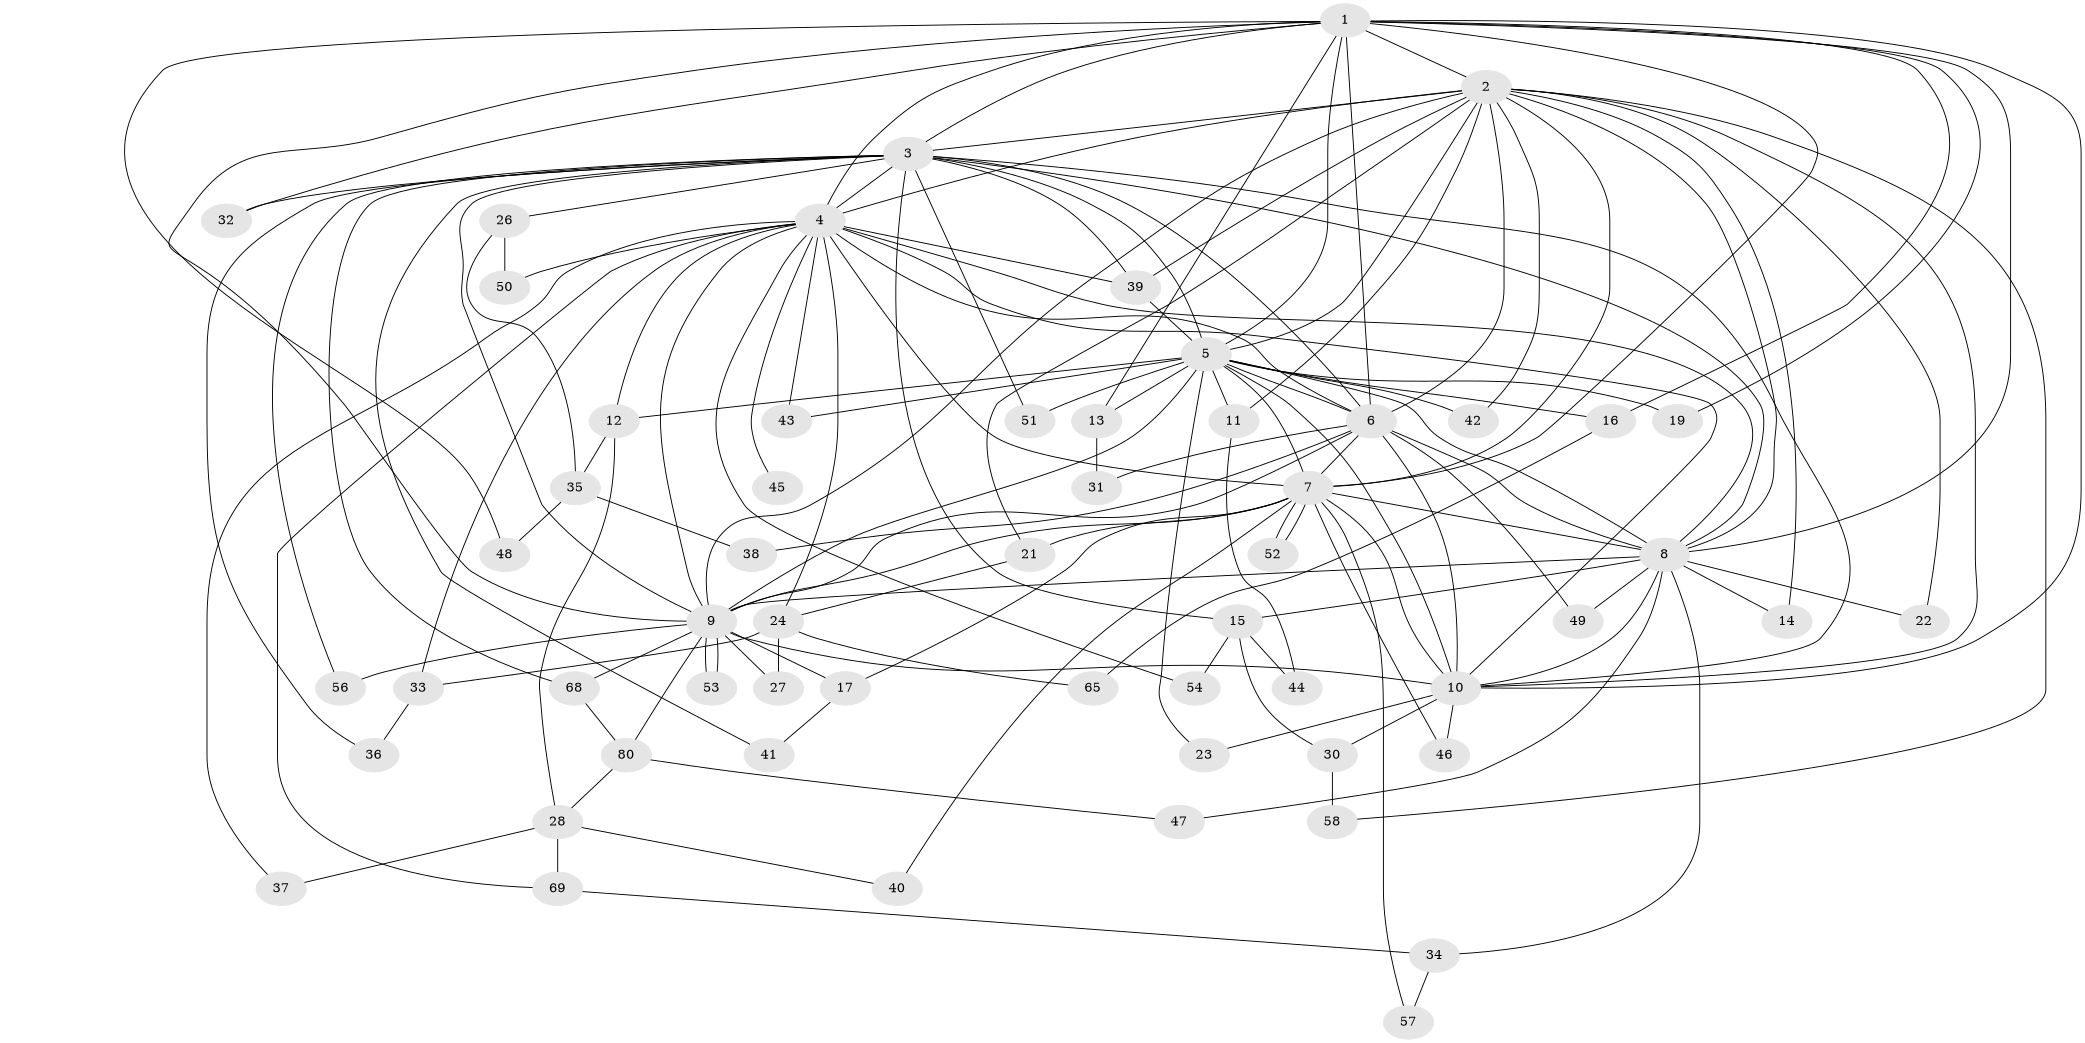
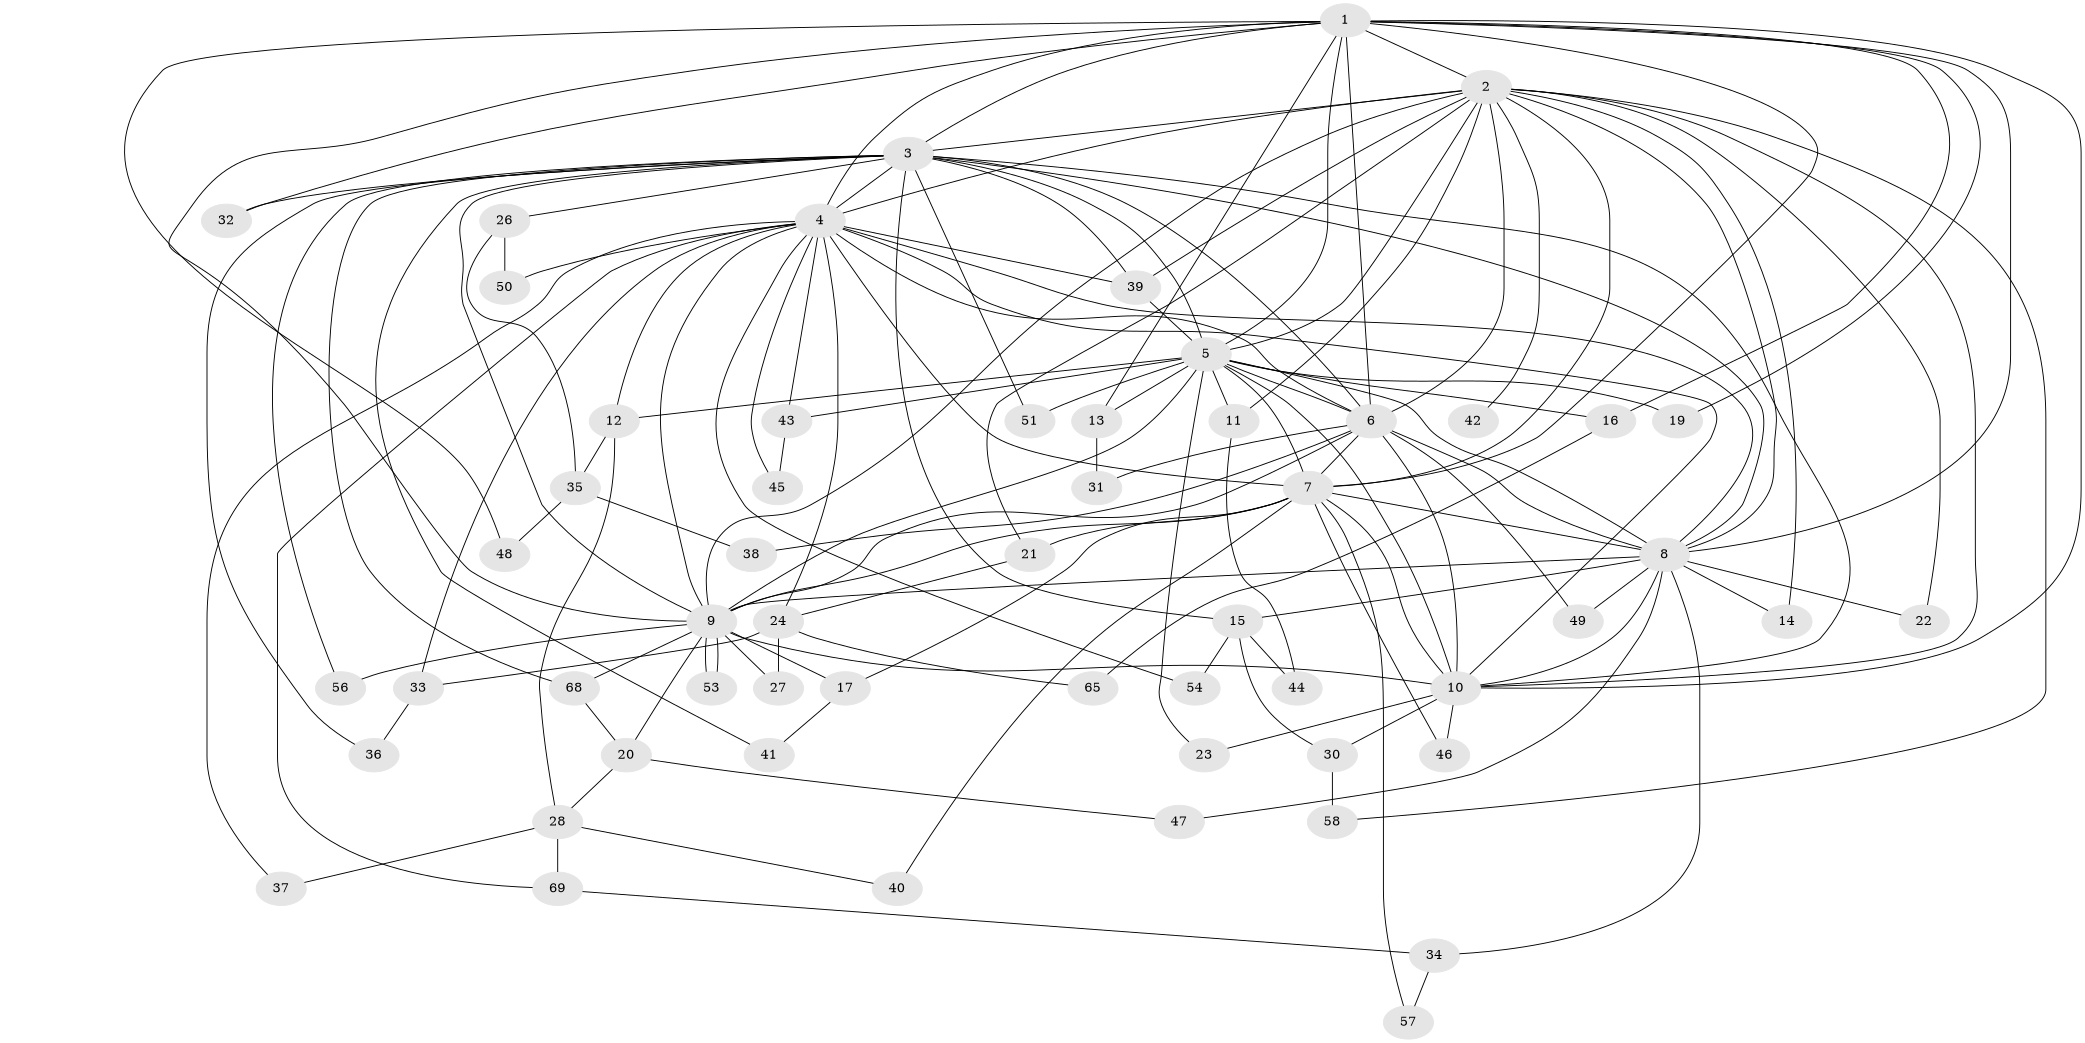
edge "5" -- "42": removed
edge "43" -- "45": added
node "52": removed
node "80": label "80" -> "20"
